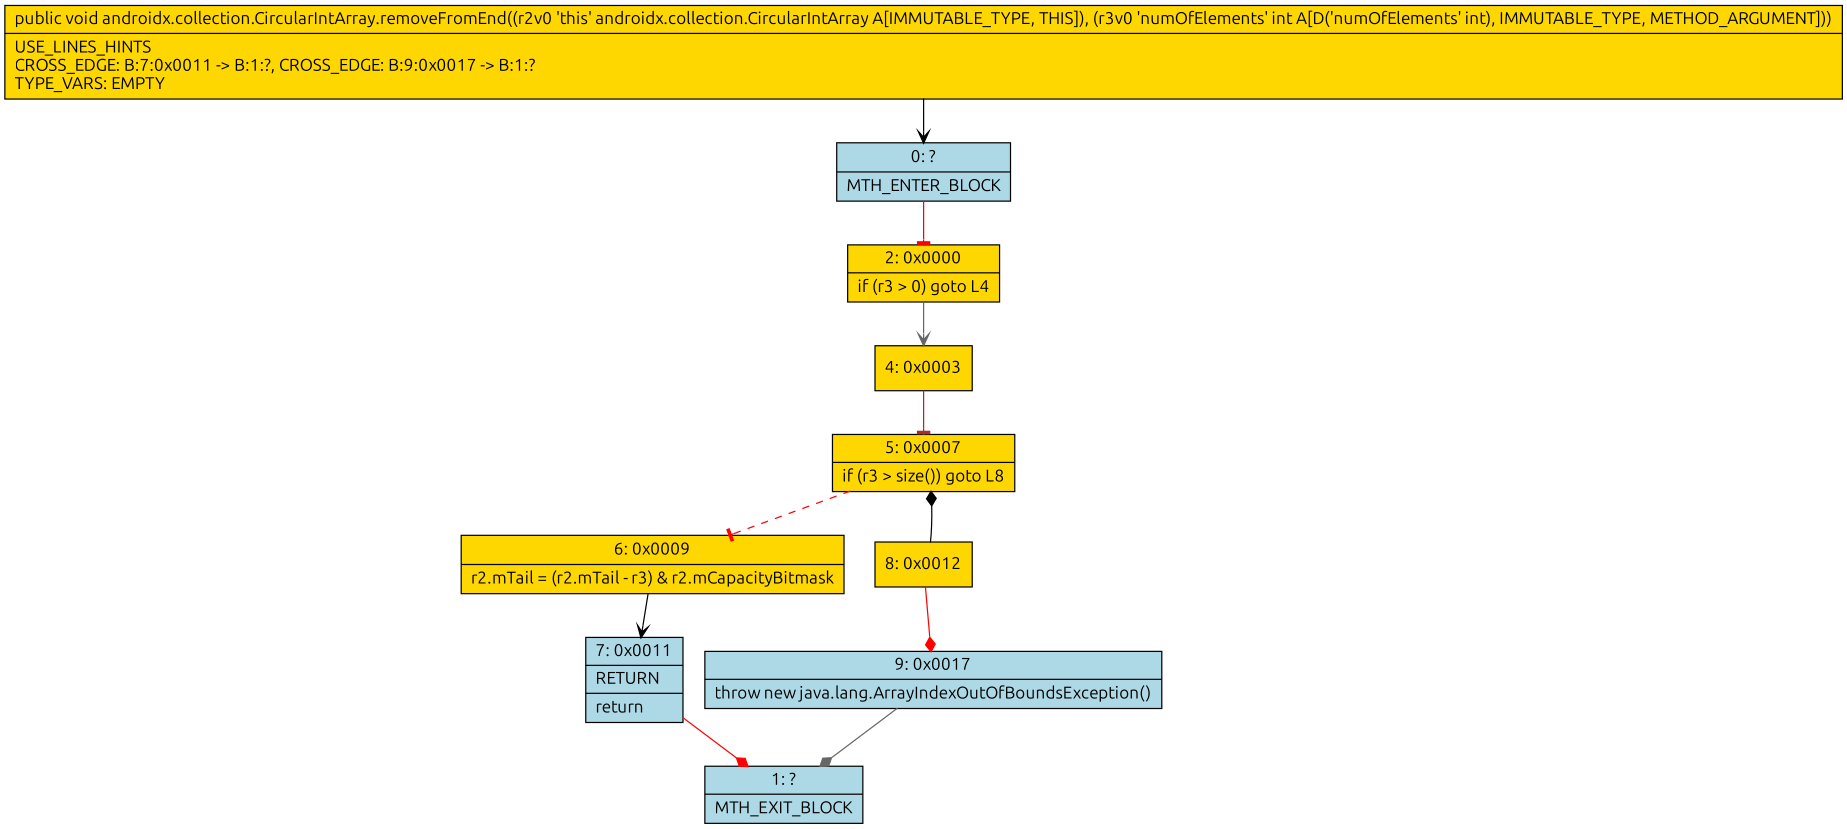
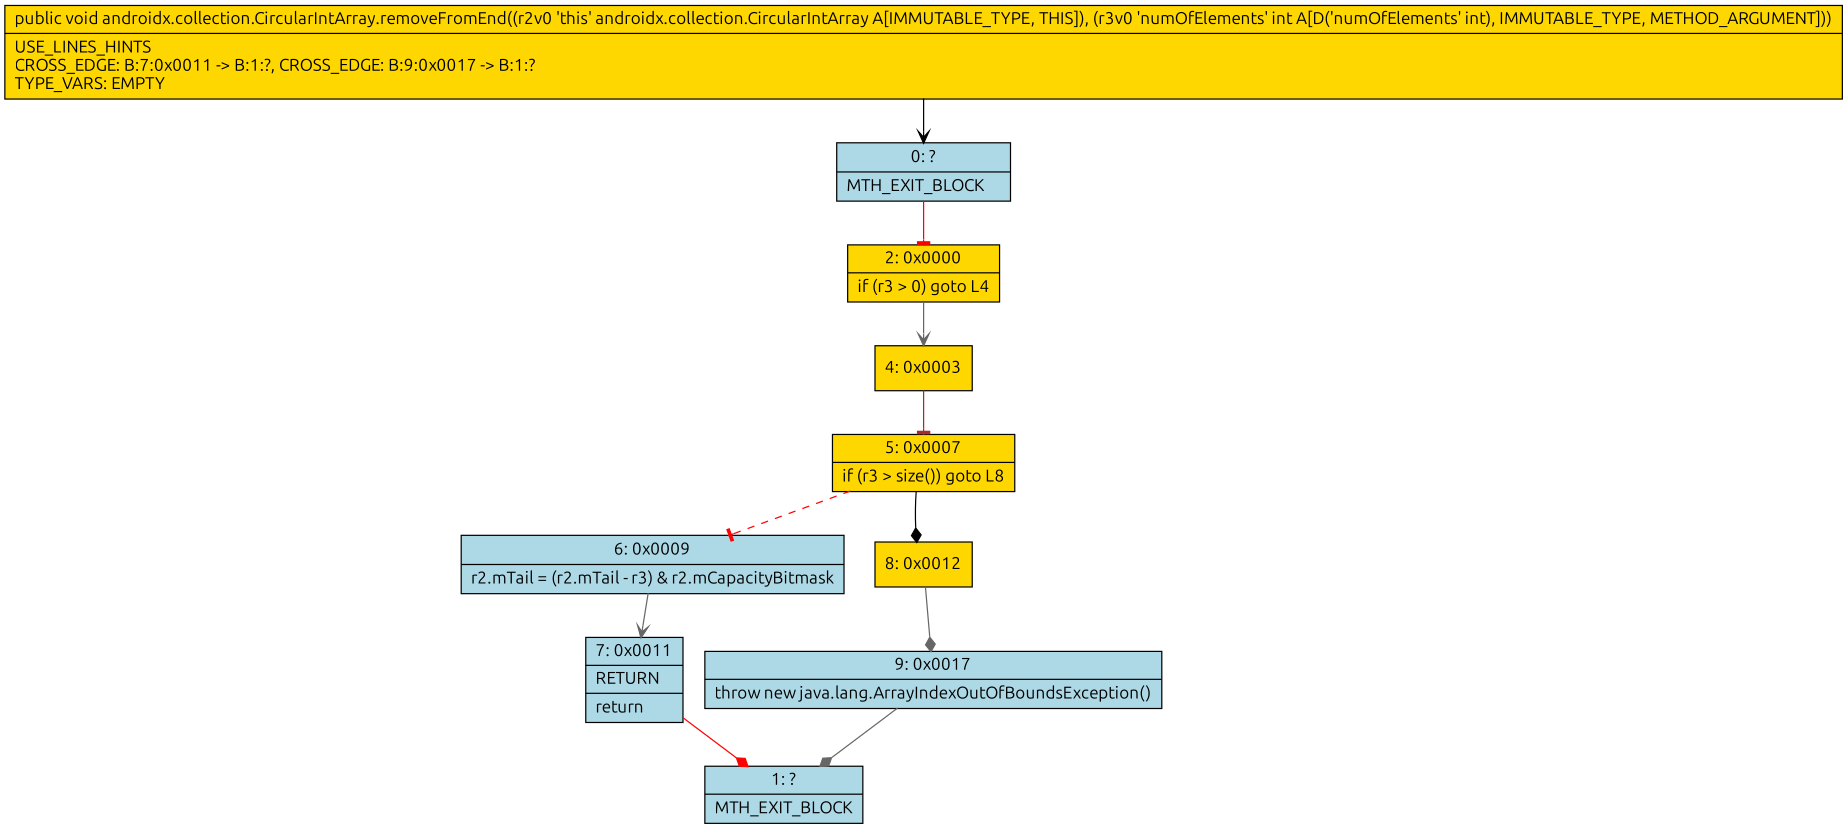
node "0: ?": text "MTH_ENTER_BLOCK" -> "MTH_EXIT_BLOCK"
edge "8: 0x0012" -> "5: 0x0007": reversed
node "6: 0x0009": fillcolor gold -> lightblue
edge "6: 0x0009" -> "7: 0x0011": color black -> gray40
edge "8: 0x0012" -> "9: 0x0017": color red -> gray40
